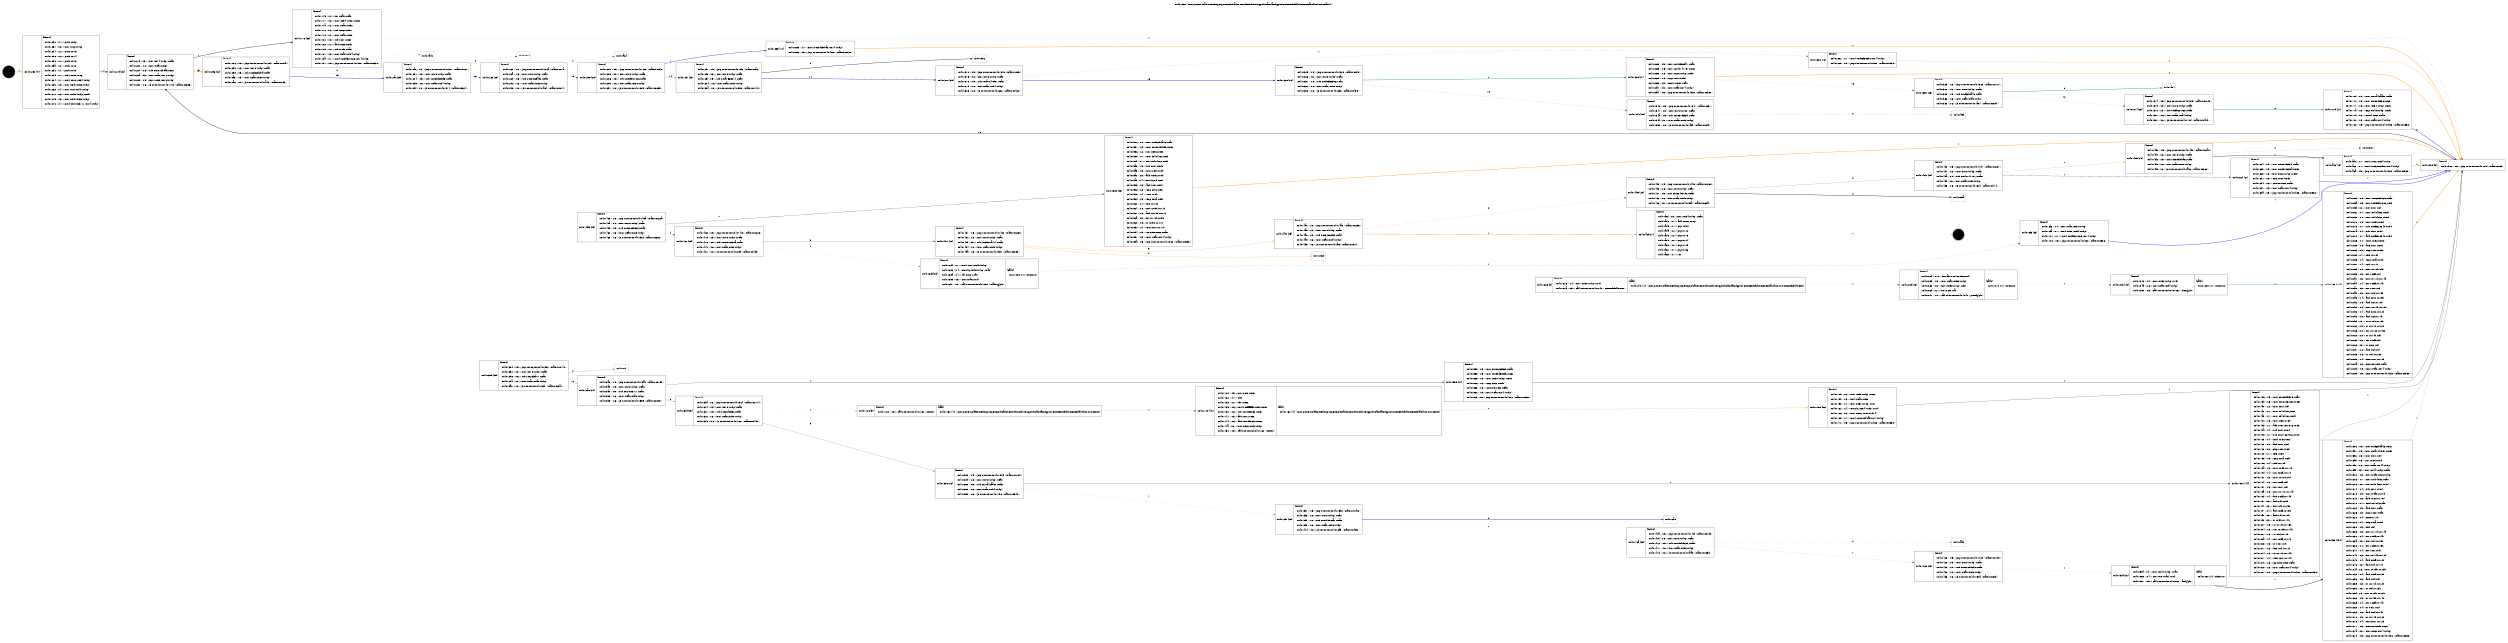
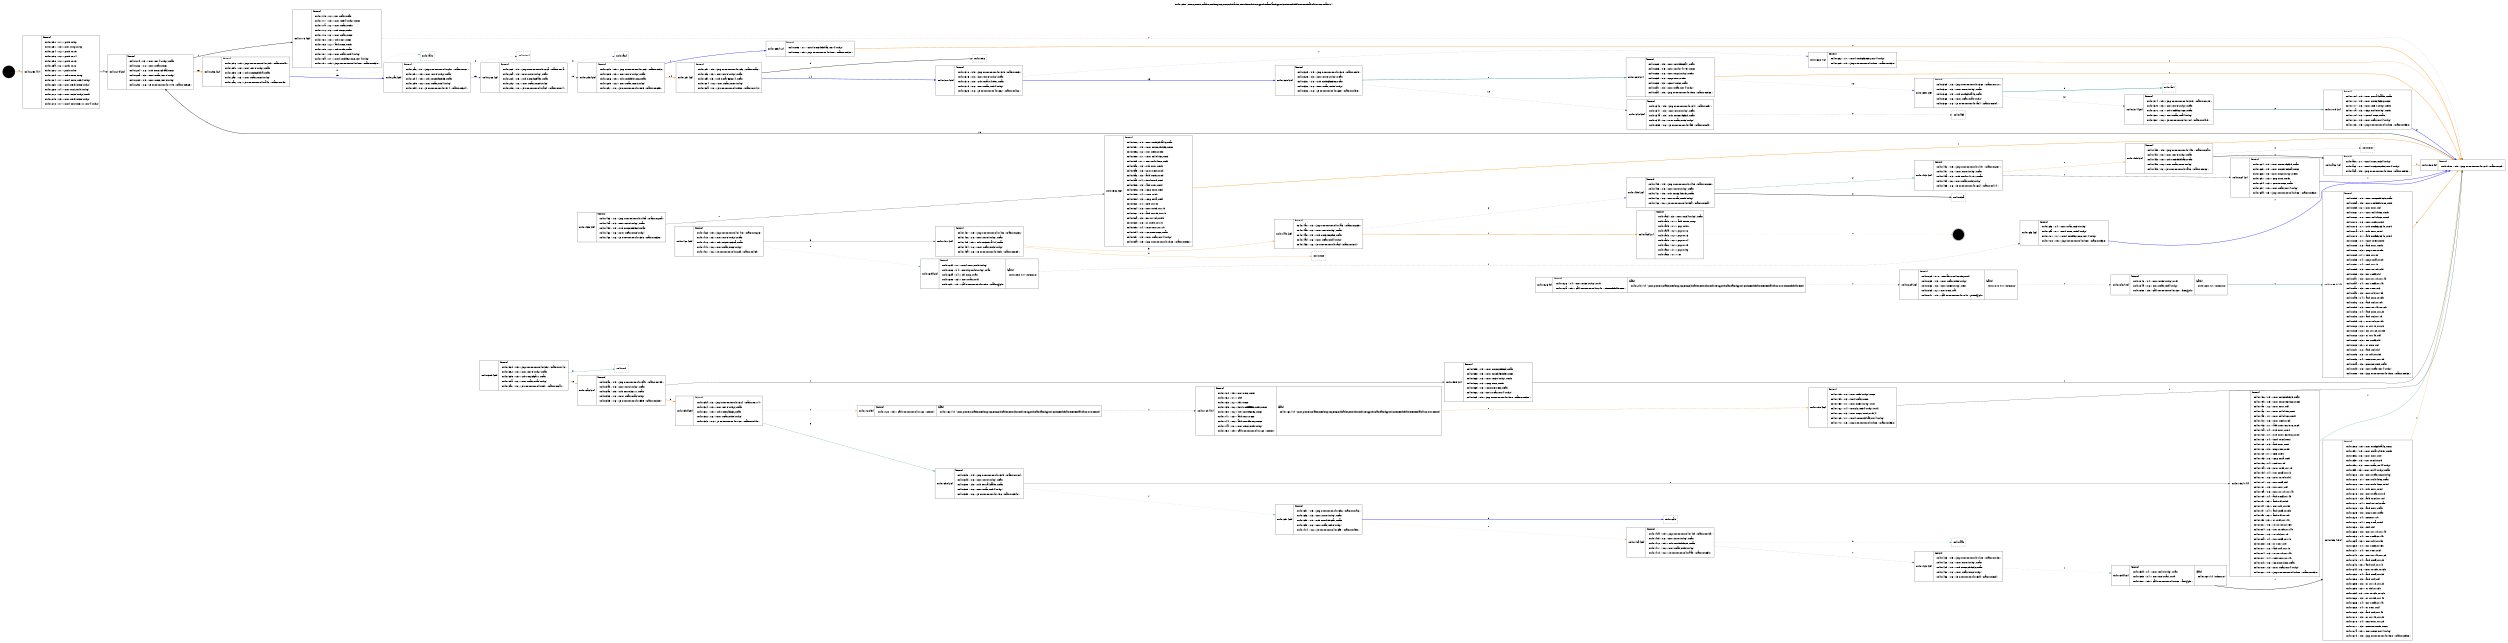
edge "0x401455 [25]" -> "0x40146e [25]": removed, label "4"
